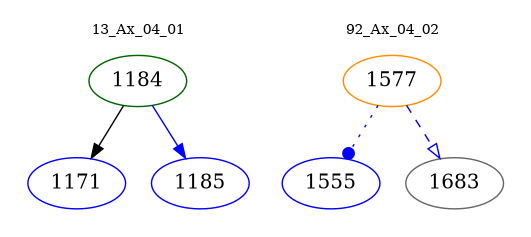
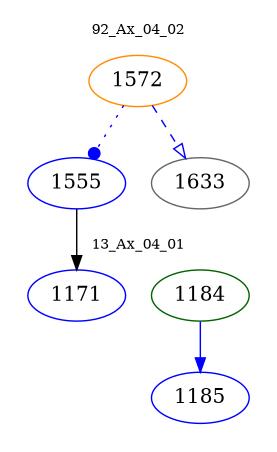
node "1577": label "1577" -> "1572"
edge "1184" -> "1171": now "1555" -> "1171"
node "1683": label "1683" -> "1633"
